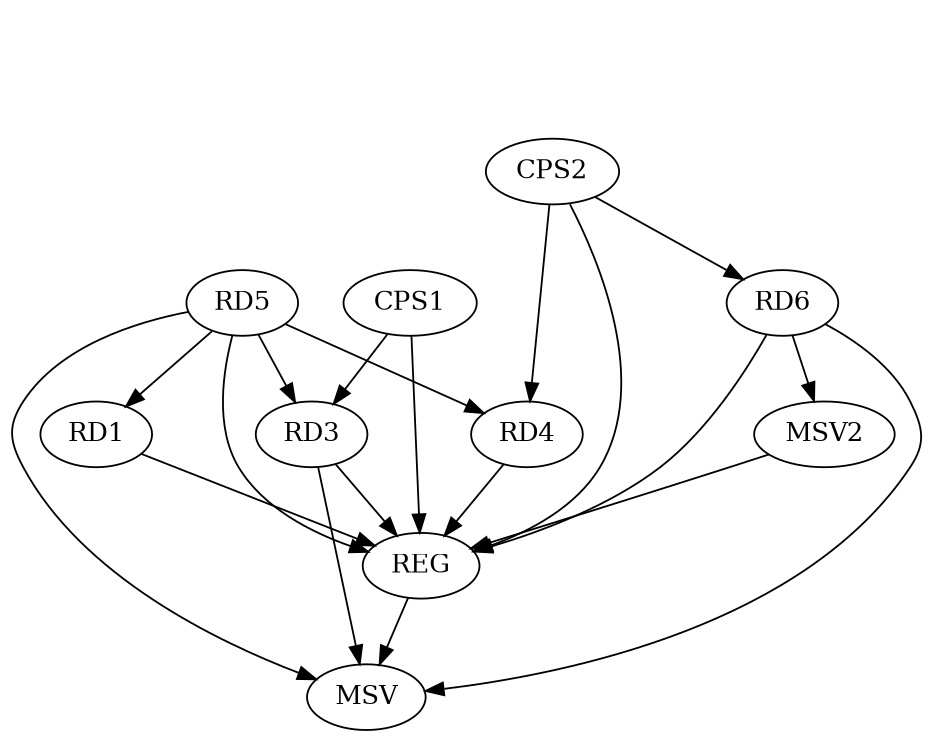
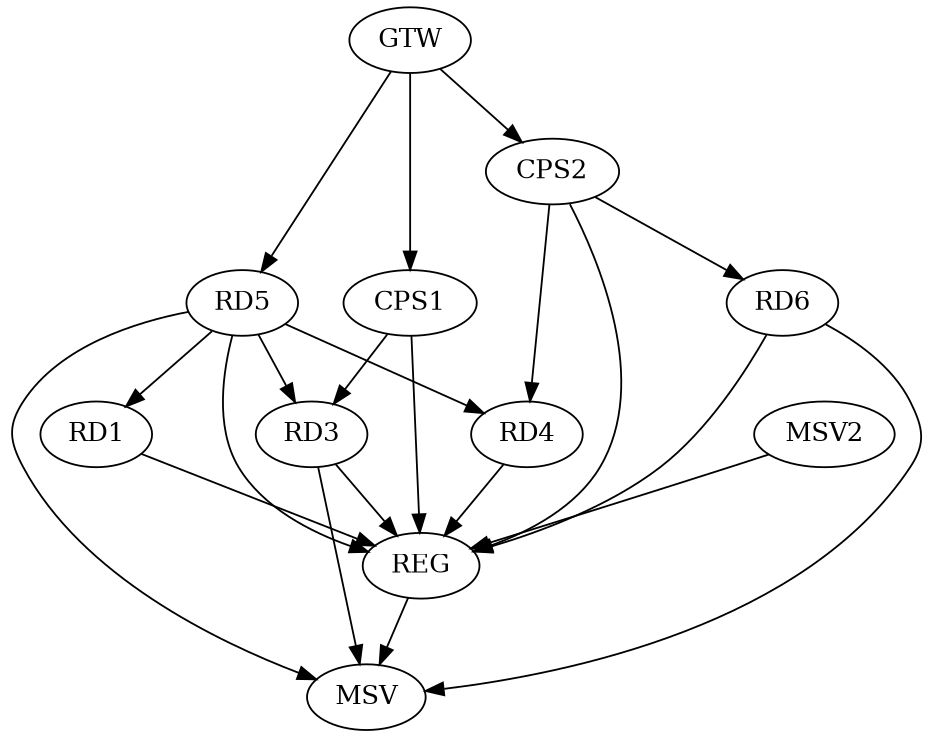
node "GTW": added
edge "RD6" -> "MSV2": removed
